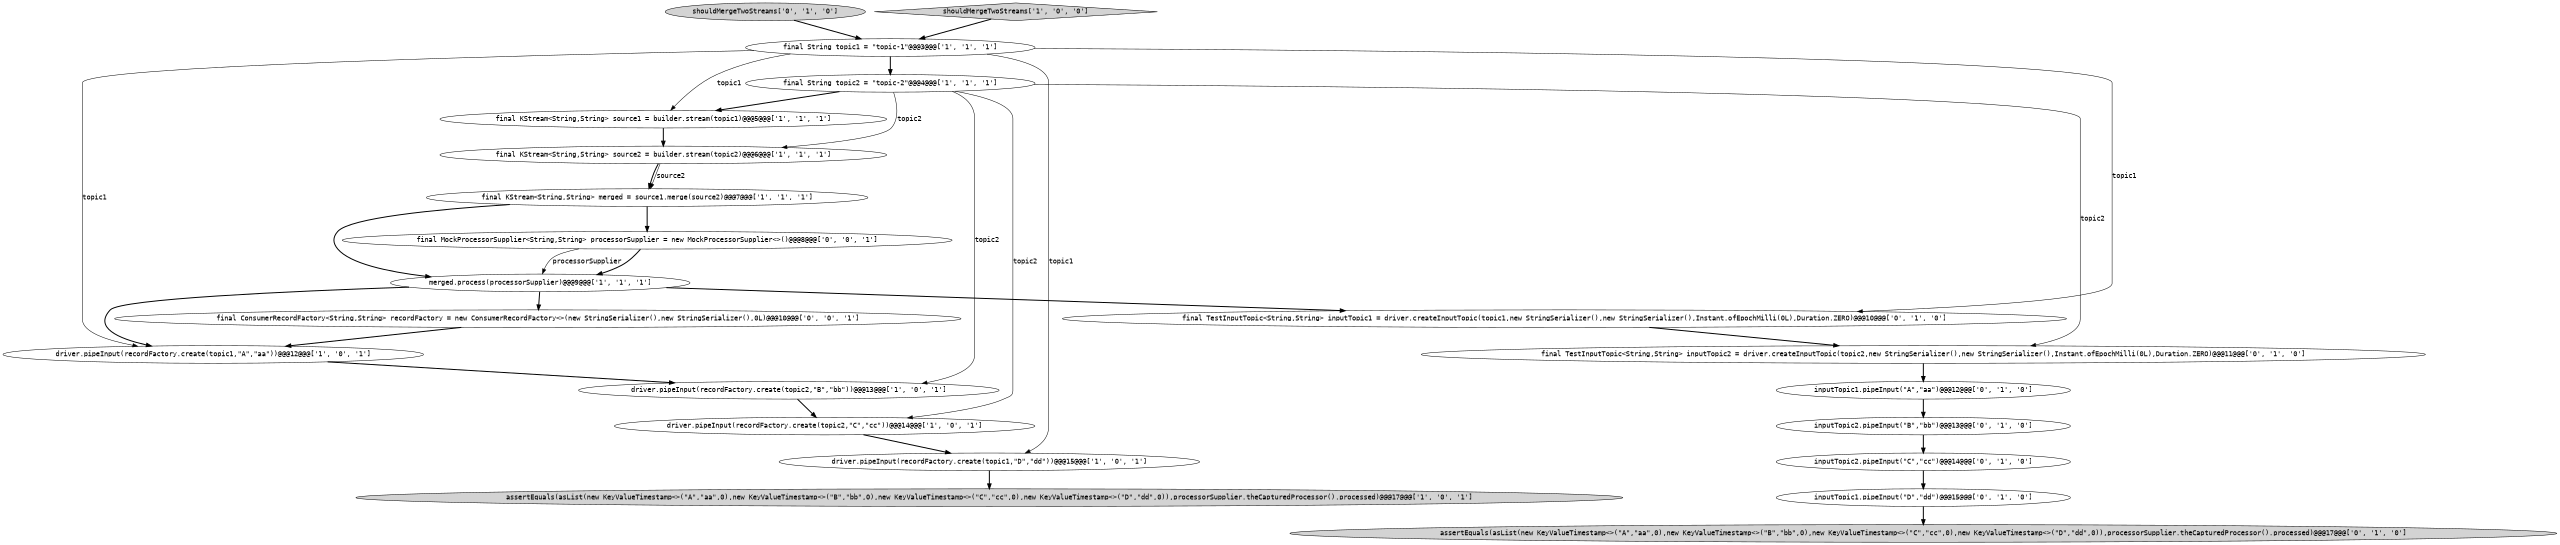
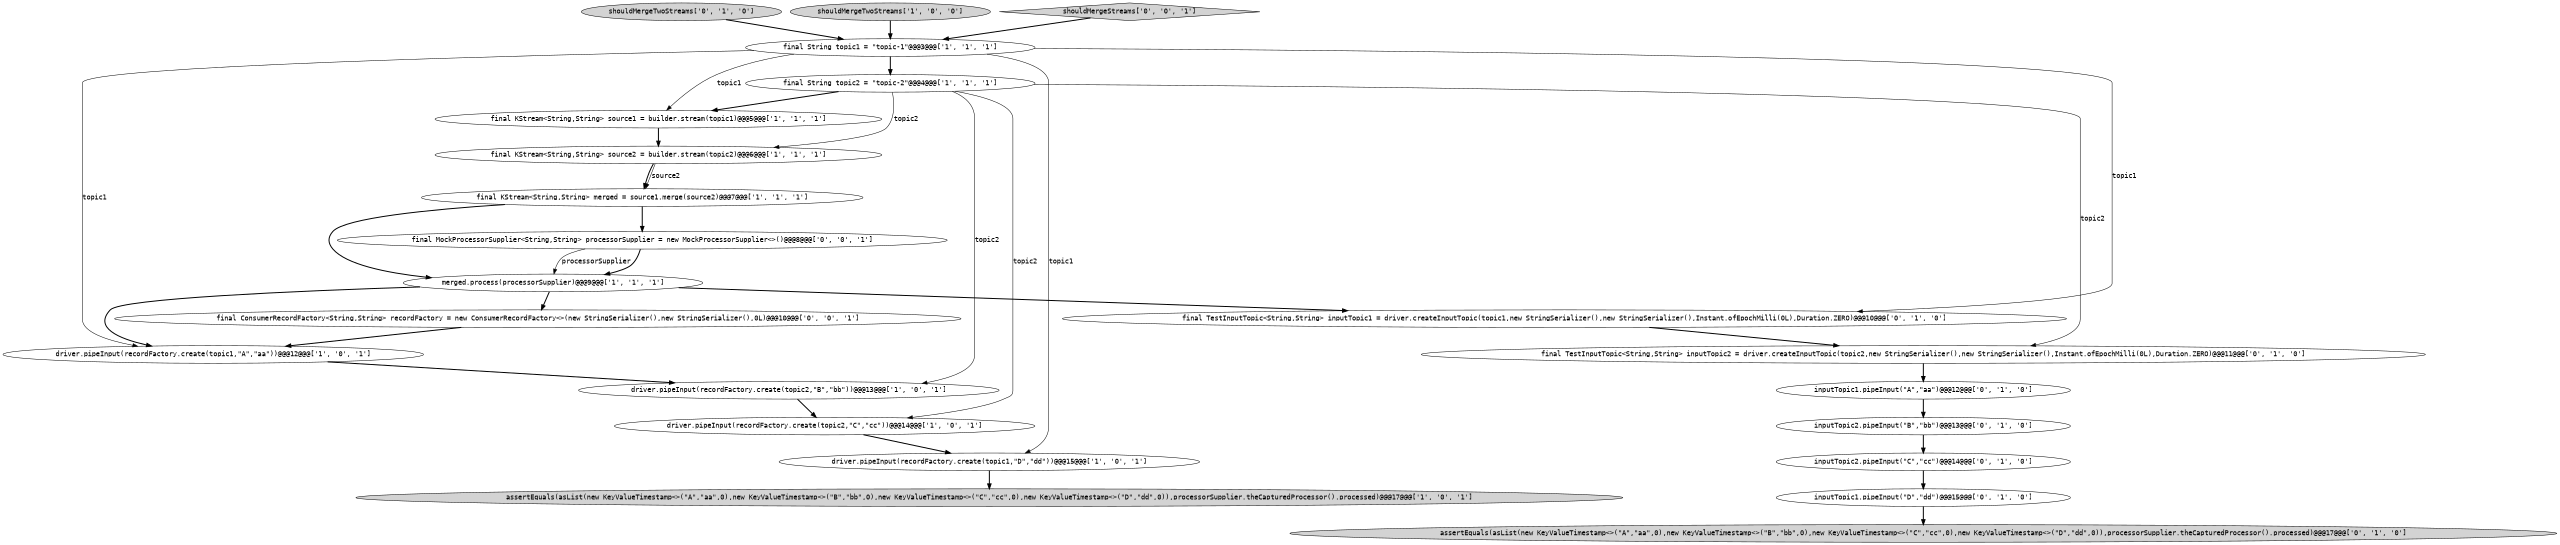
node "shouldMergeTwoStreams['1', '0', '0']": shape diamond -> ellipse
node "shouldMergeStreams['0', '0', '1']": added
